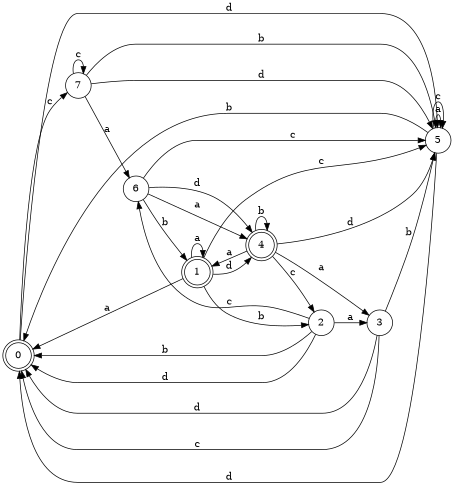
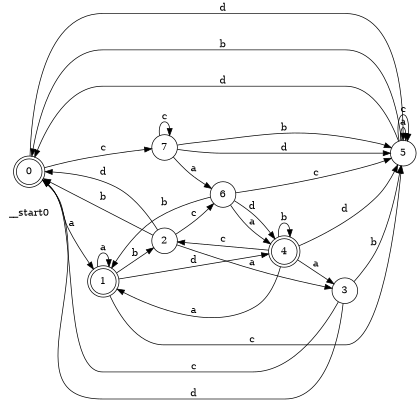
node "__start0": added
edge "1" -> "0": reversed
